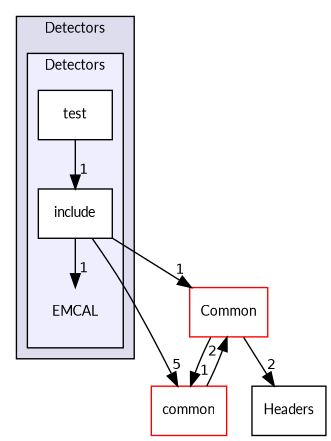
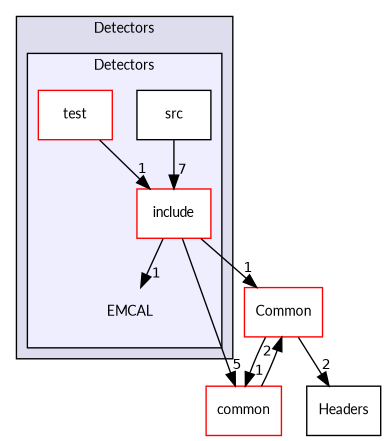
node "test": color black -> red
node "src": added
node "include": color black -> red
